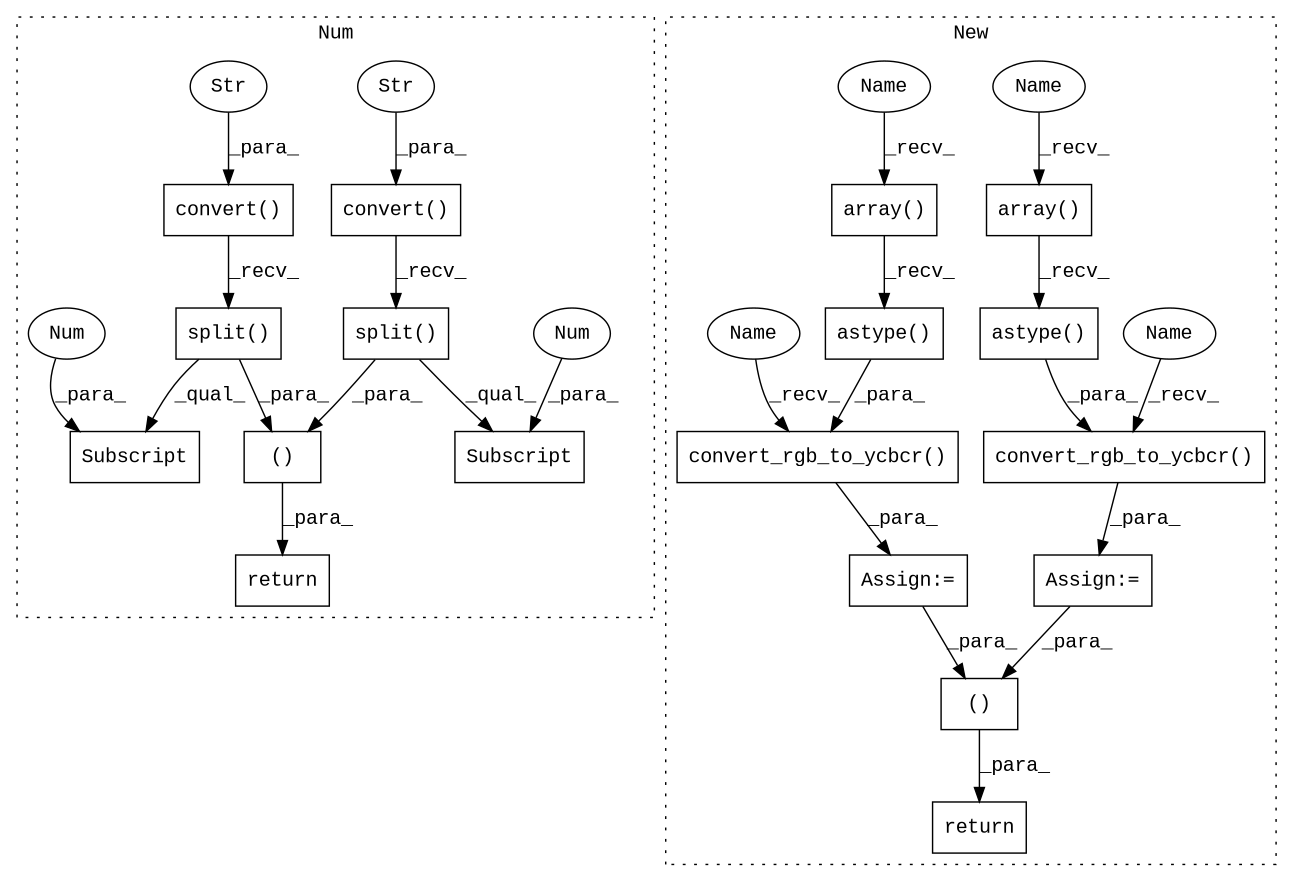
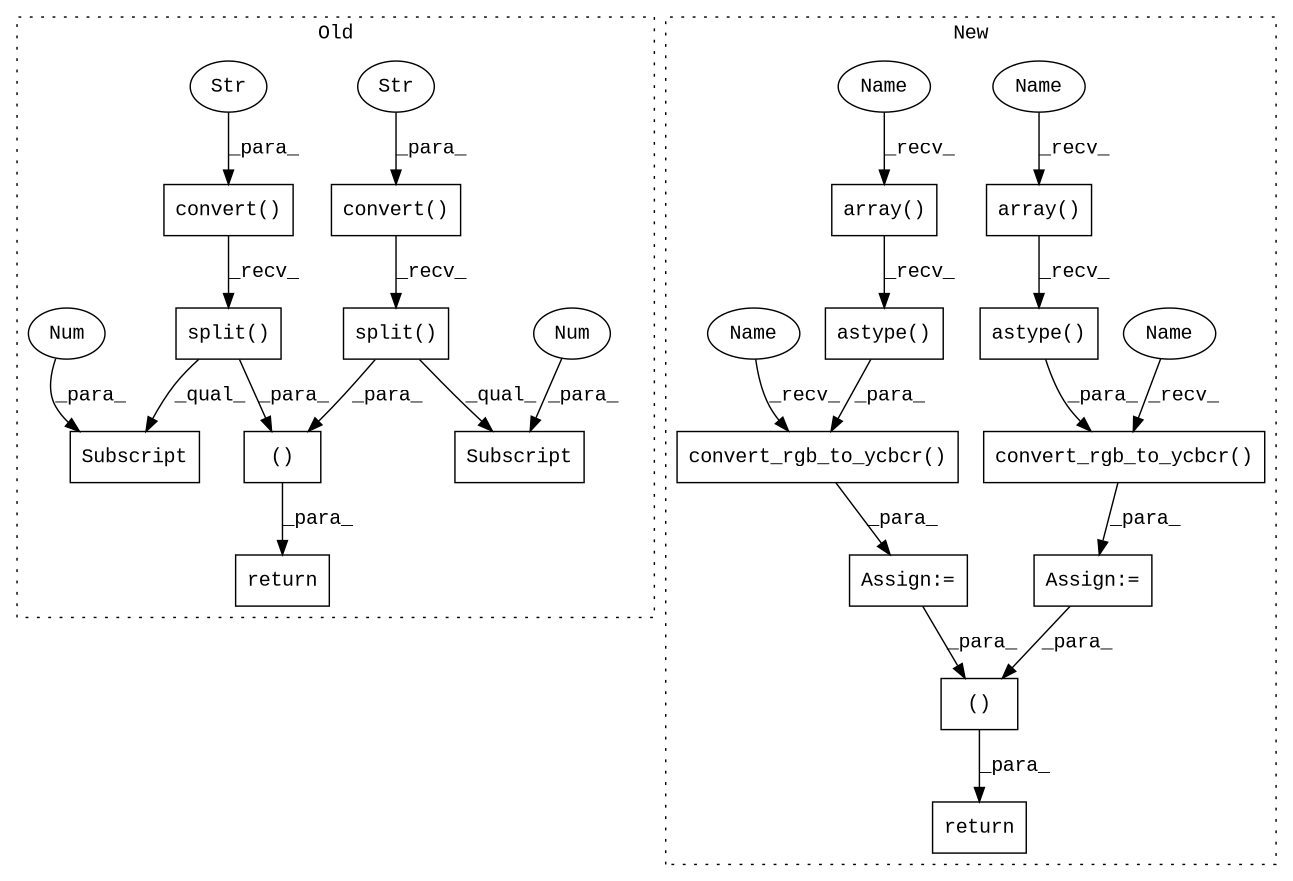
cluster "Num": label "Num" -> "Old"
